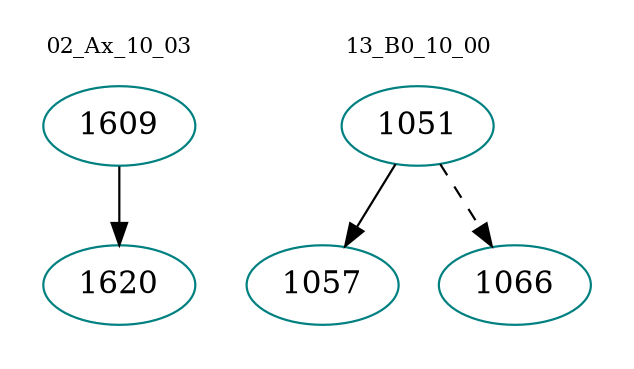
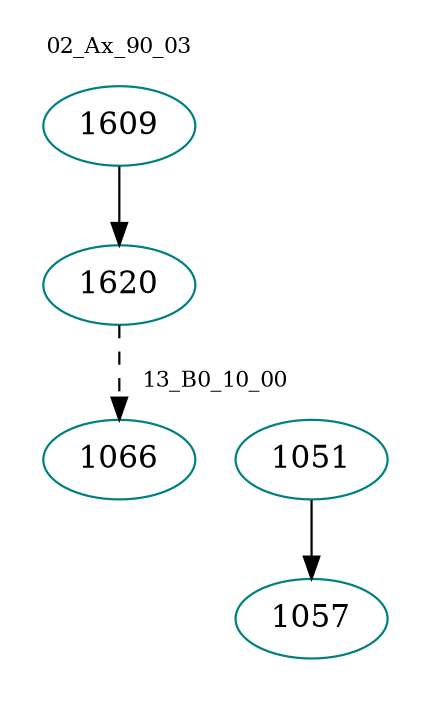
cluster "02_Ax_10_03": label "02_Ax_10_03" -> "02_Ax_90_03"
edge "1051" -> "1066": now "1620" -> "1066"
